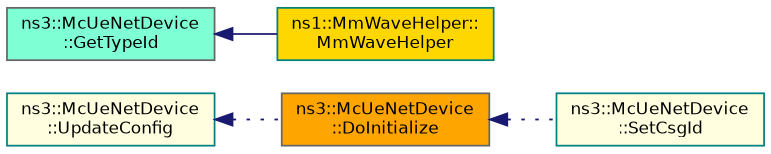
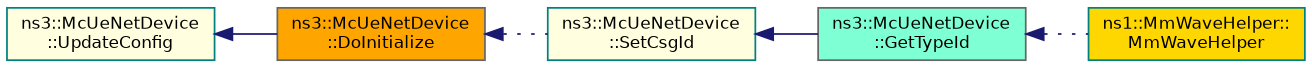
edge "ns1::MmWaveHelper:: MmWaveHelper" -> "ns3::McUeNetDevice ::GetTypeId": style solid -> dotted
edge "ns3::McUeNetDevice ::GetTypeId" -> "ns3::McUeNetDevice ::SetCsgId": added
edge "ns3::McUeNetDevice ::DoInitialize" -> "ns3::McUeNetDevice ::UpdateConfig": style dotted -> solid
